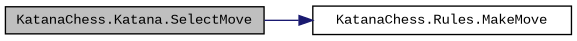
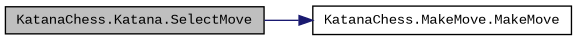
node "KatanaChess.Rules.MakeMove": label "KatanaChess.Rules.MakeMove" -> "KatanaChess.MakeMove.MakeMove"
